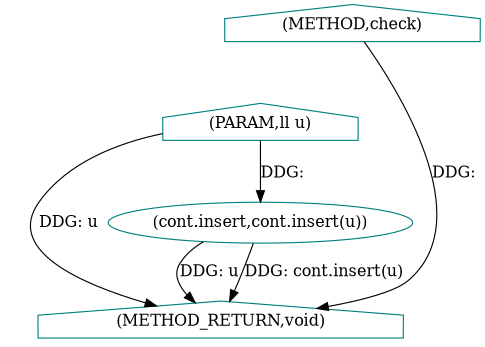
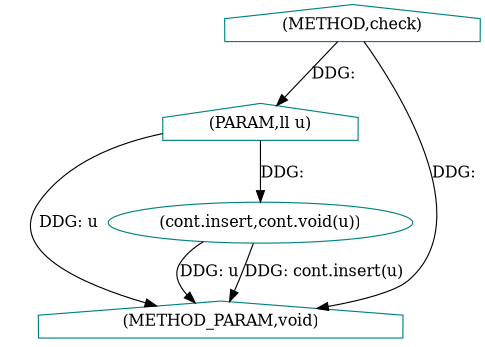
edge "(METHOD,check)" -> "(PARAM,ll u)": added, label "DDG:"
node "(cont.insert,cont.insert(u))": label "(cont.insert,cont.insert(u))" -> "(cont.insert,cont.void(u))"
node "(METHOD_RETURN,void)": label "(METHOD_RETURN,void)" -> "(METHOD_PARAM,void)"
